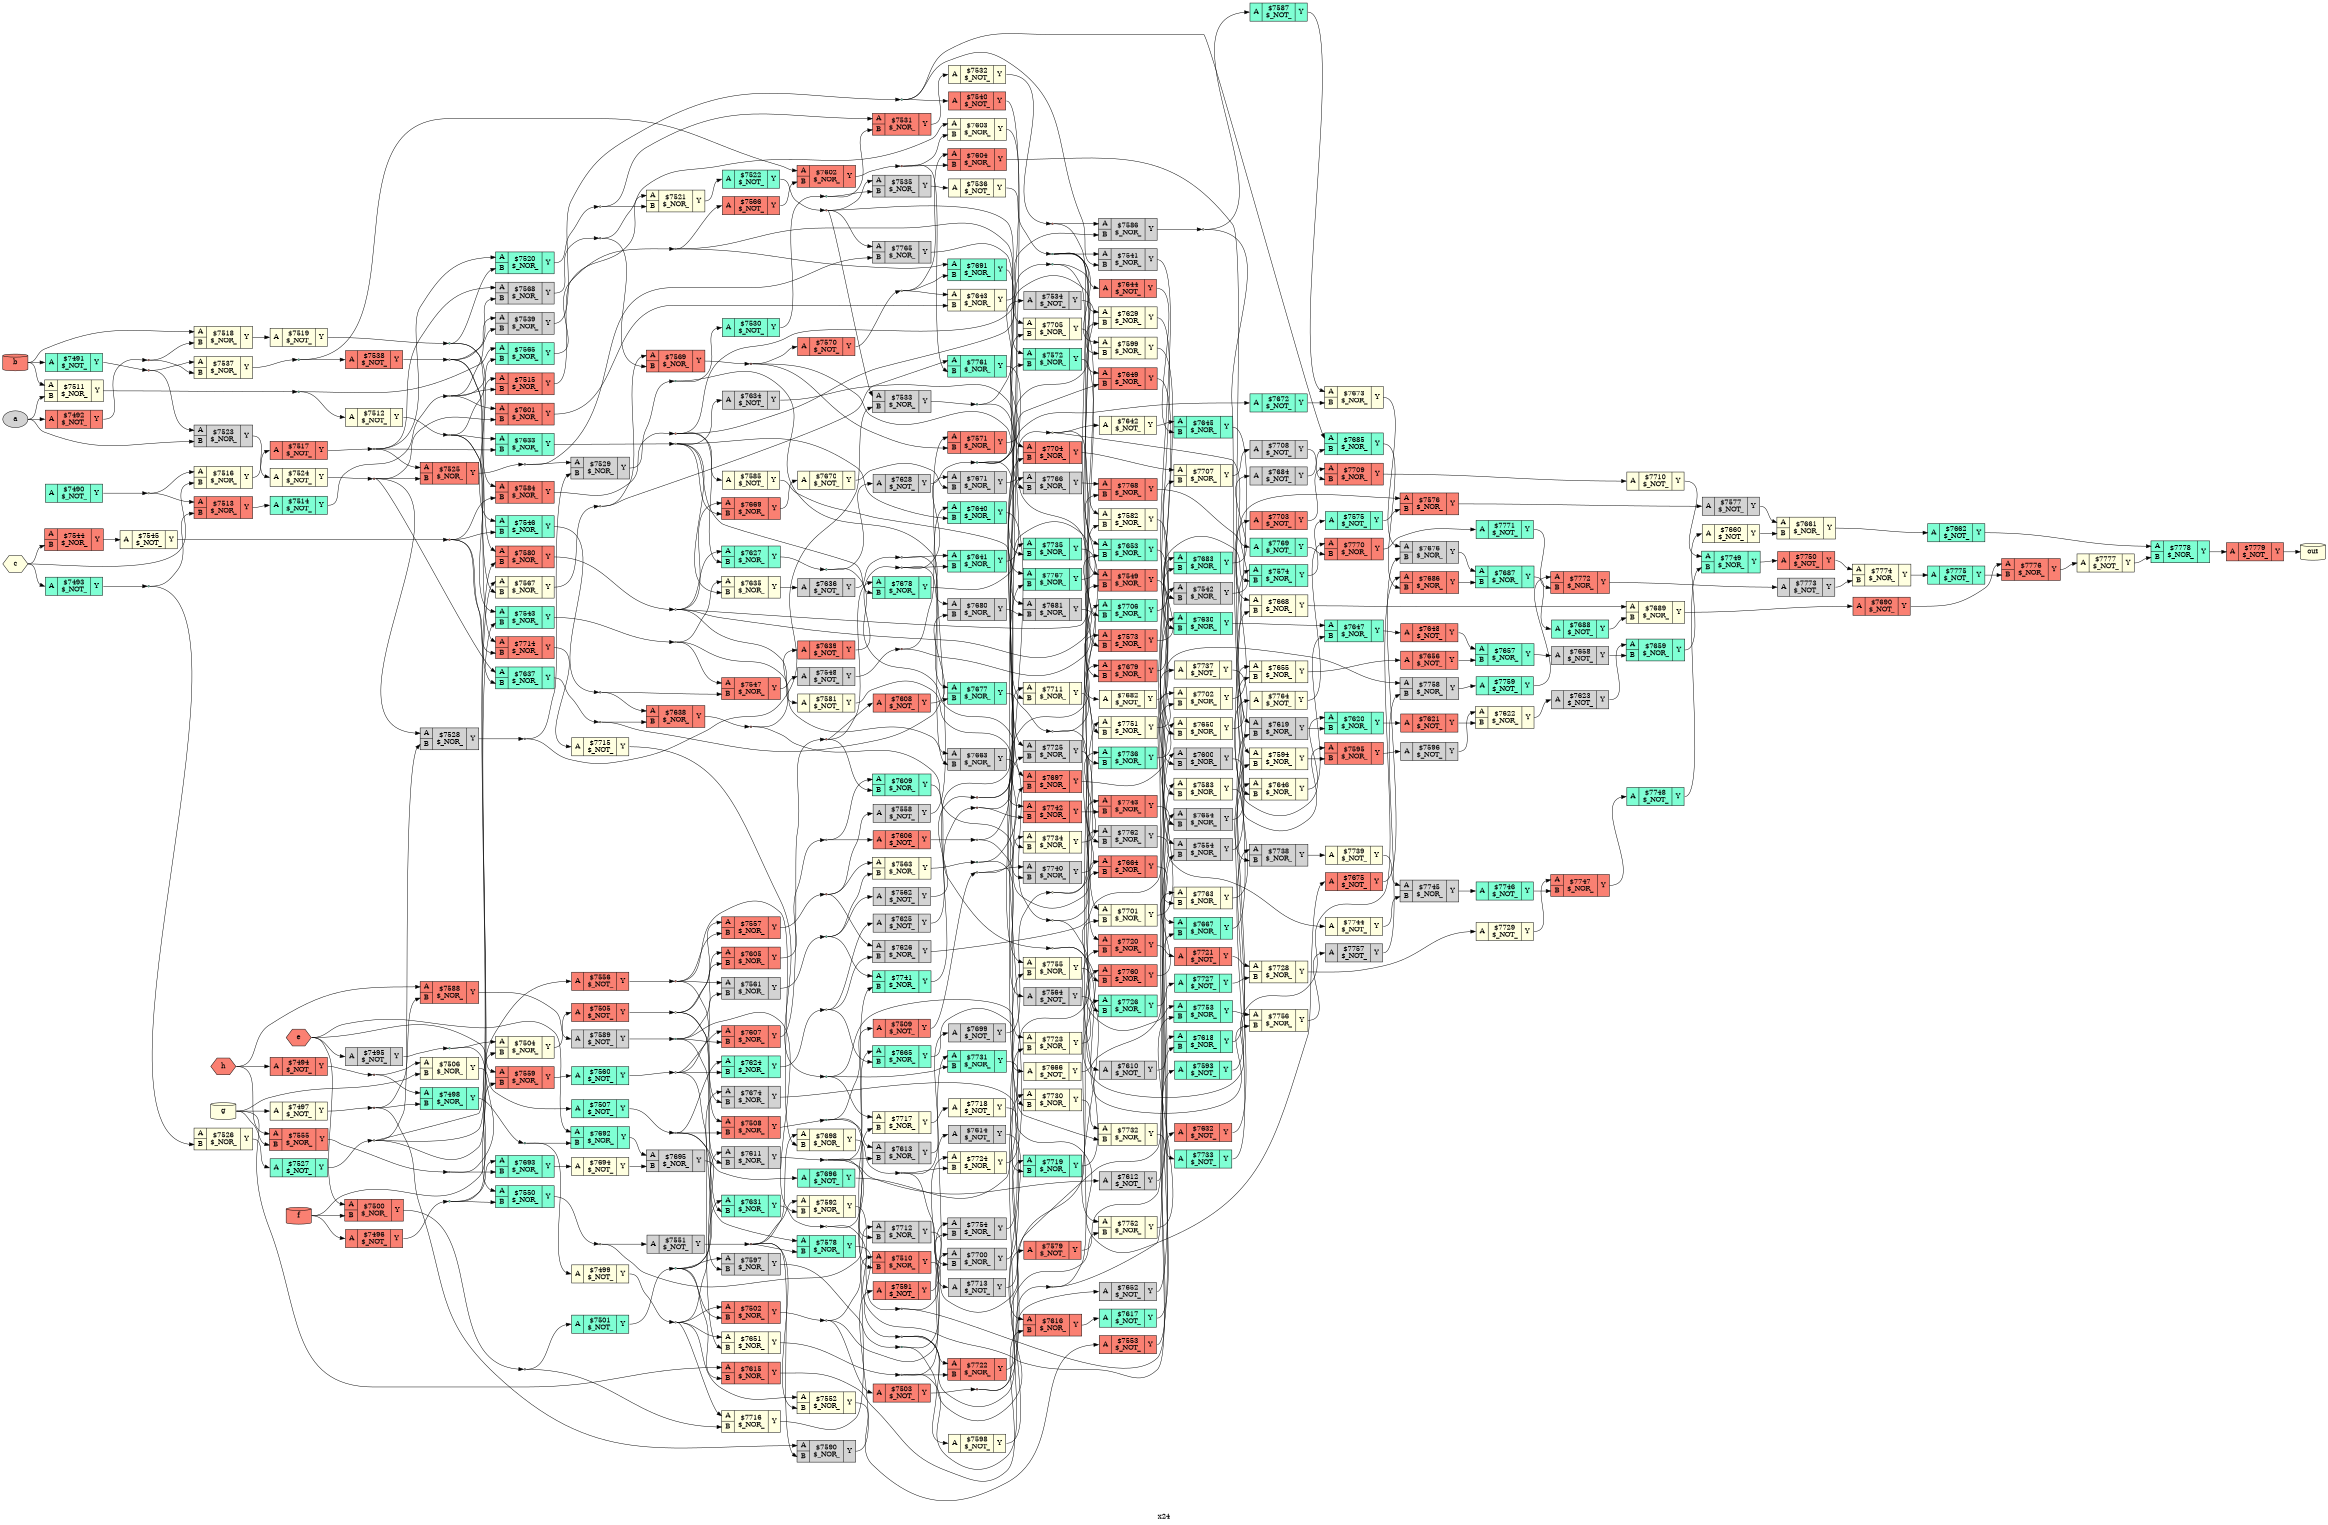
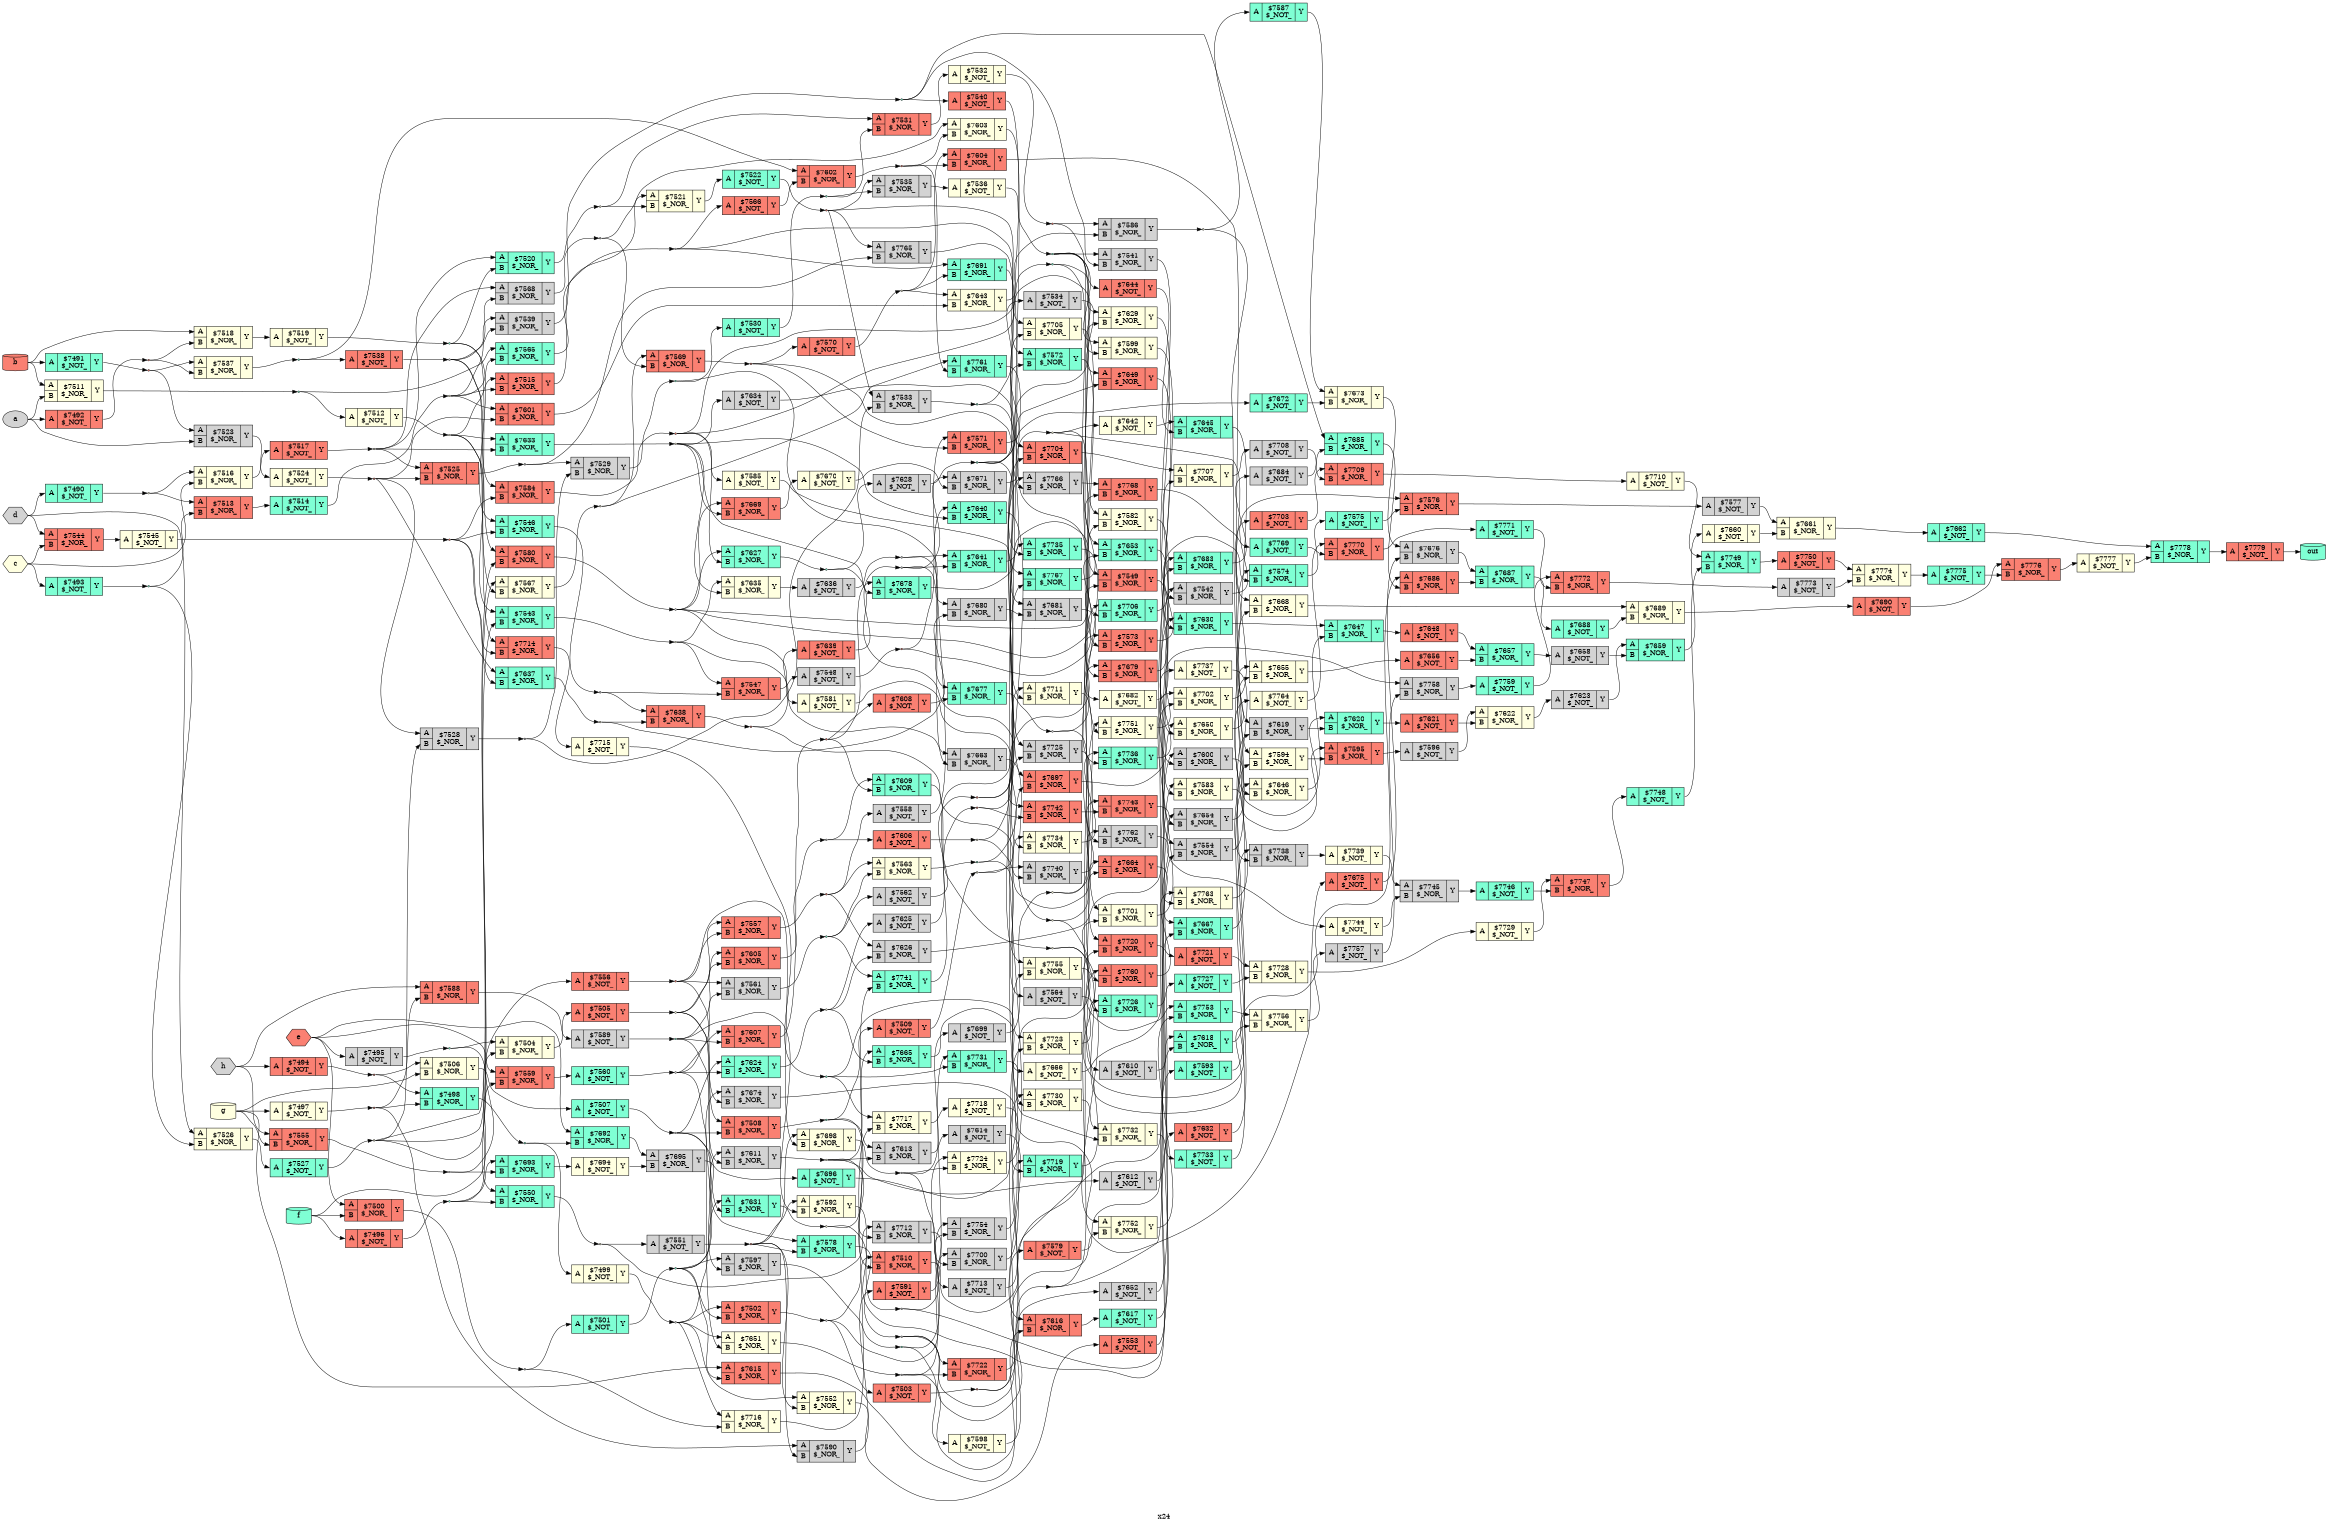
node "d": added
node "out": fillcolor lightyellow -> aquamarine
node "h": fillcolor salmon -> lightgrey
node "f": fillcolor salmon -> aquamarine
